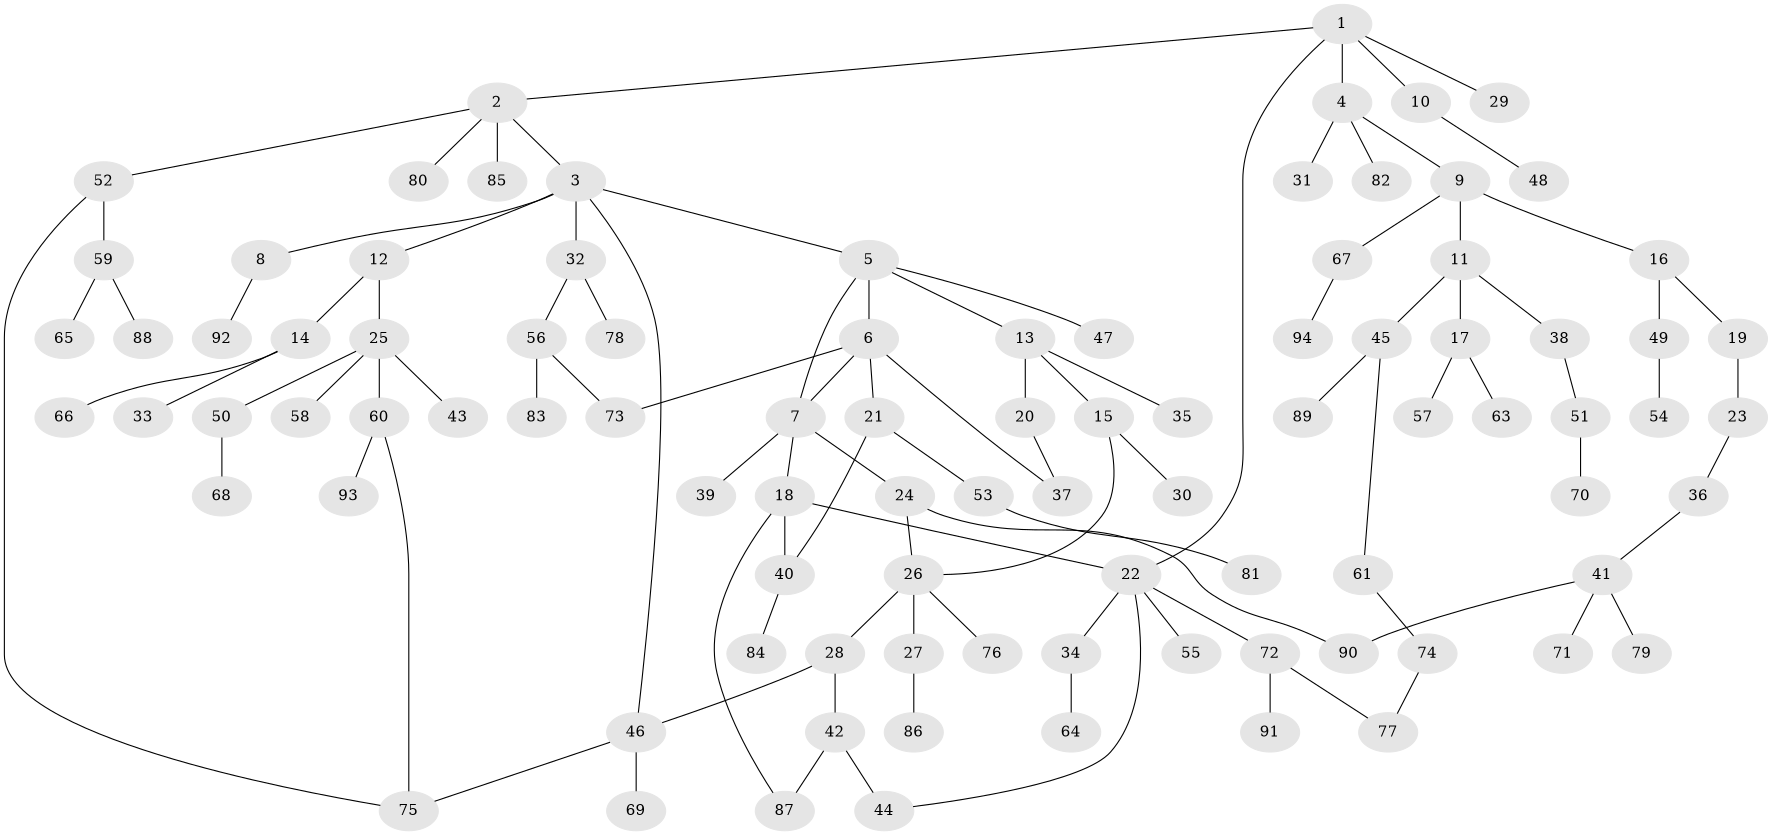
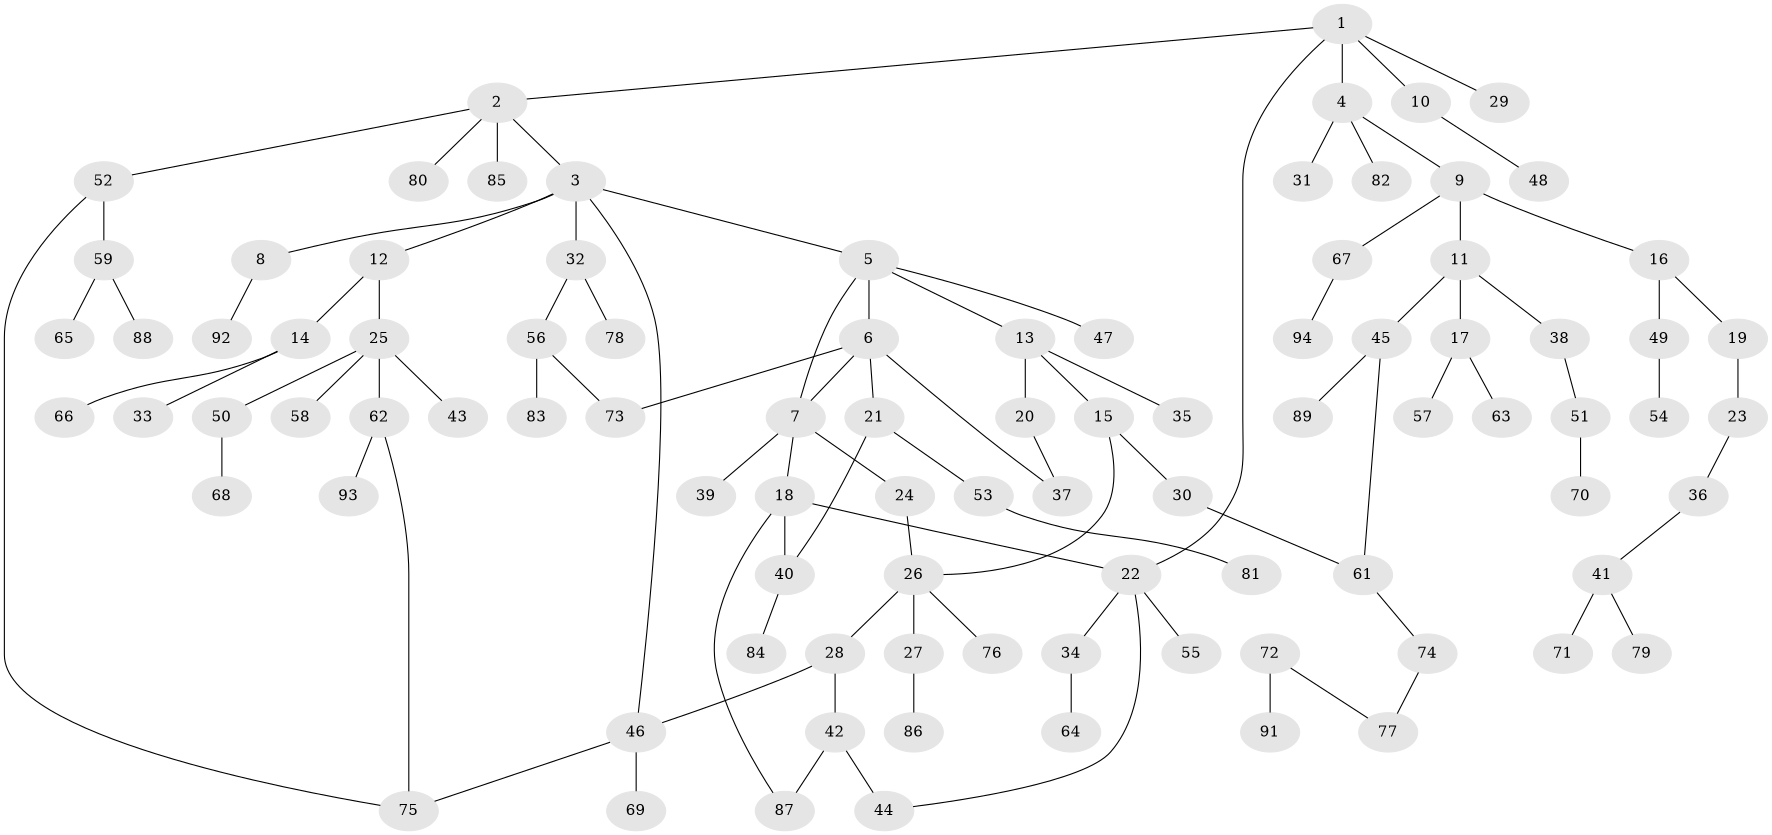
node "60": label "60" -> "62"
edge "30" -- "61": added
edge "22" -- "72": removed
node "90": removed
